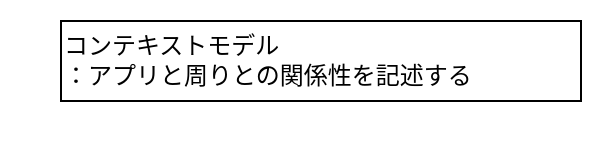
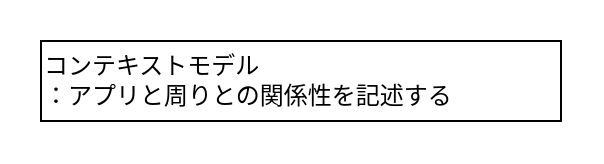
node "コンテキストモデル ：アプリと周りとの関係性を記述する": moved (321, 61) -> (301, 81)
